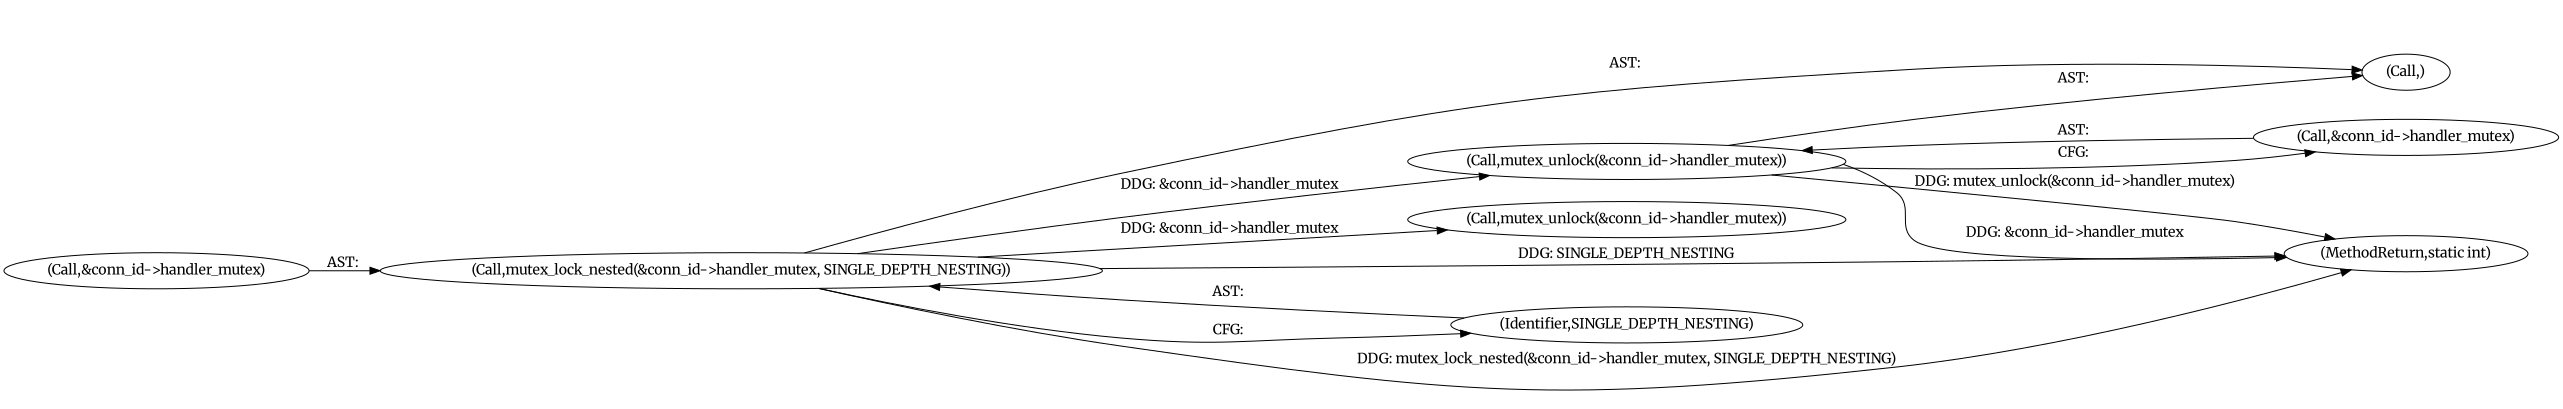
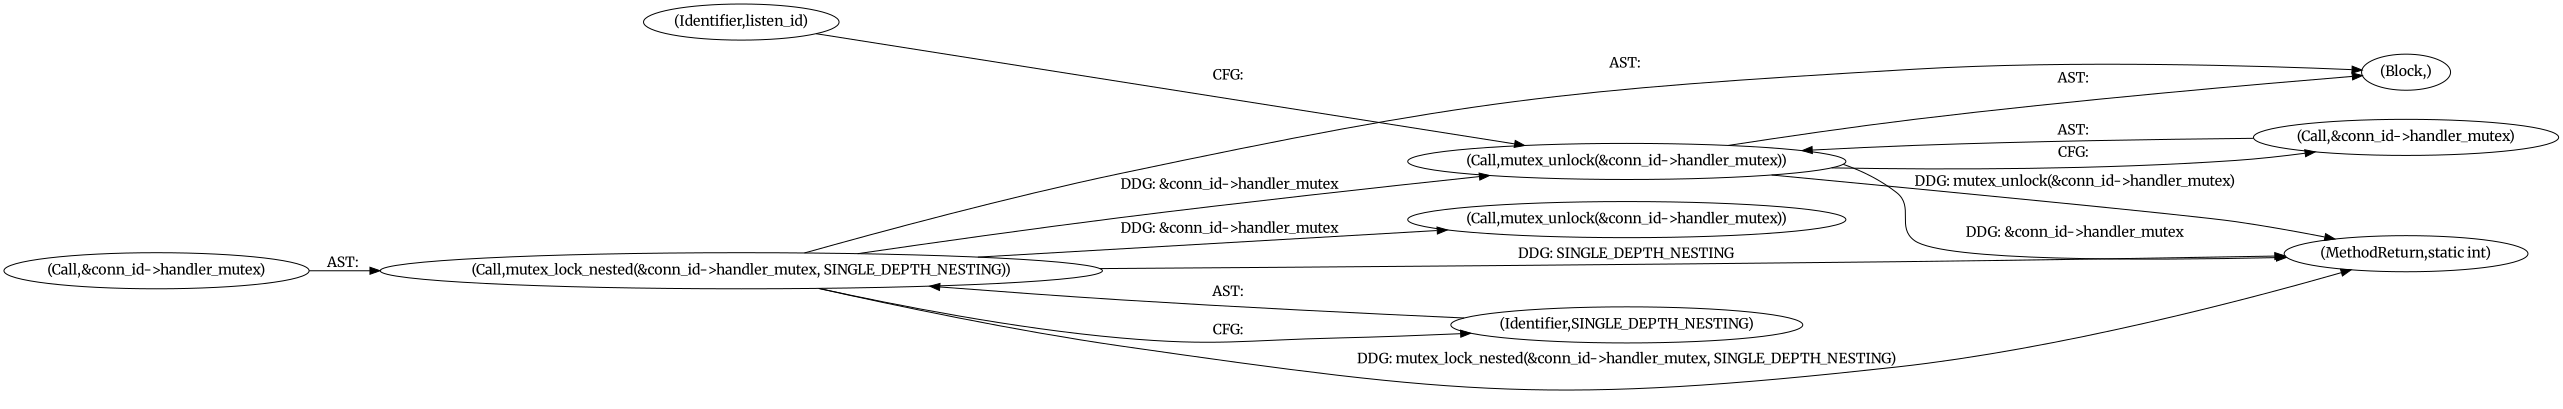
node "(Identifier,listen_id)": added
node "(Call,)": label "(Call,)" -> "(Block,)"
